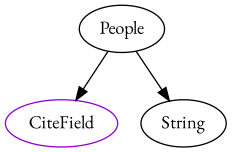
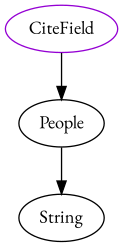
edge "People" -> "CiteField": reversed
